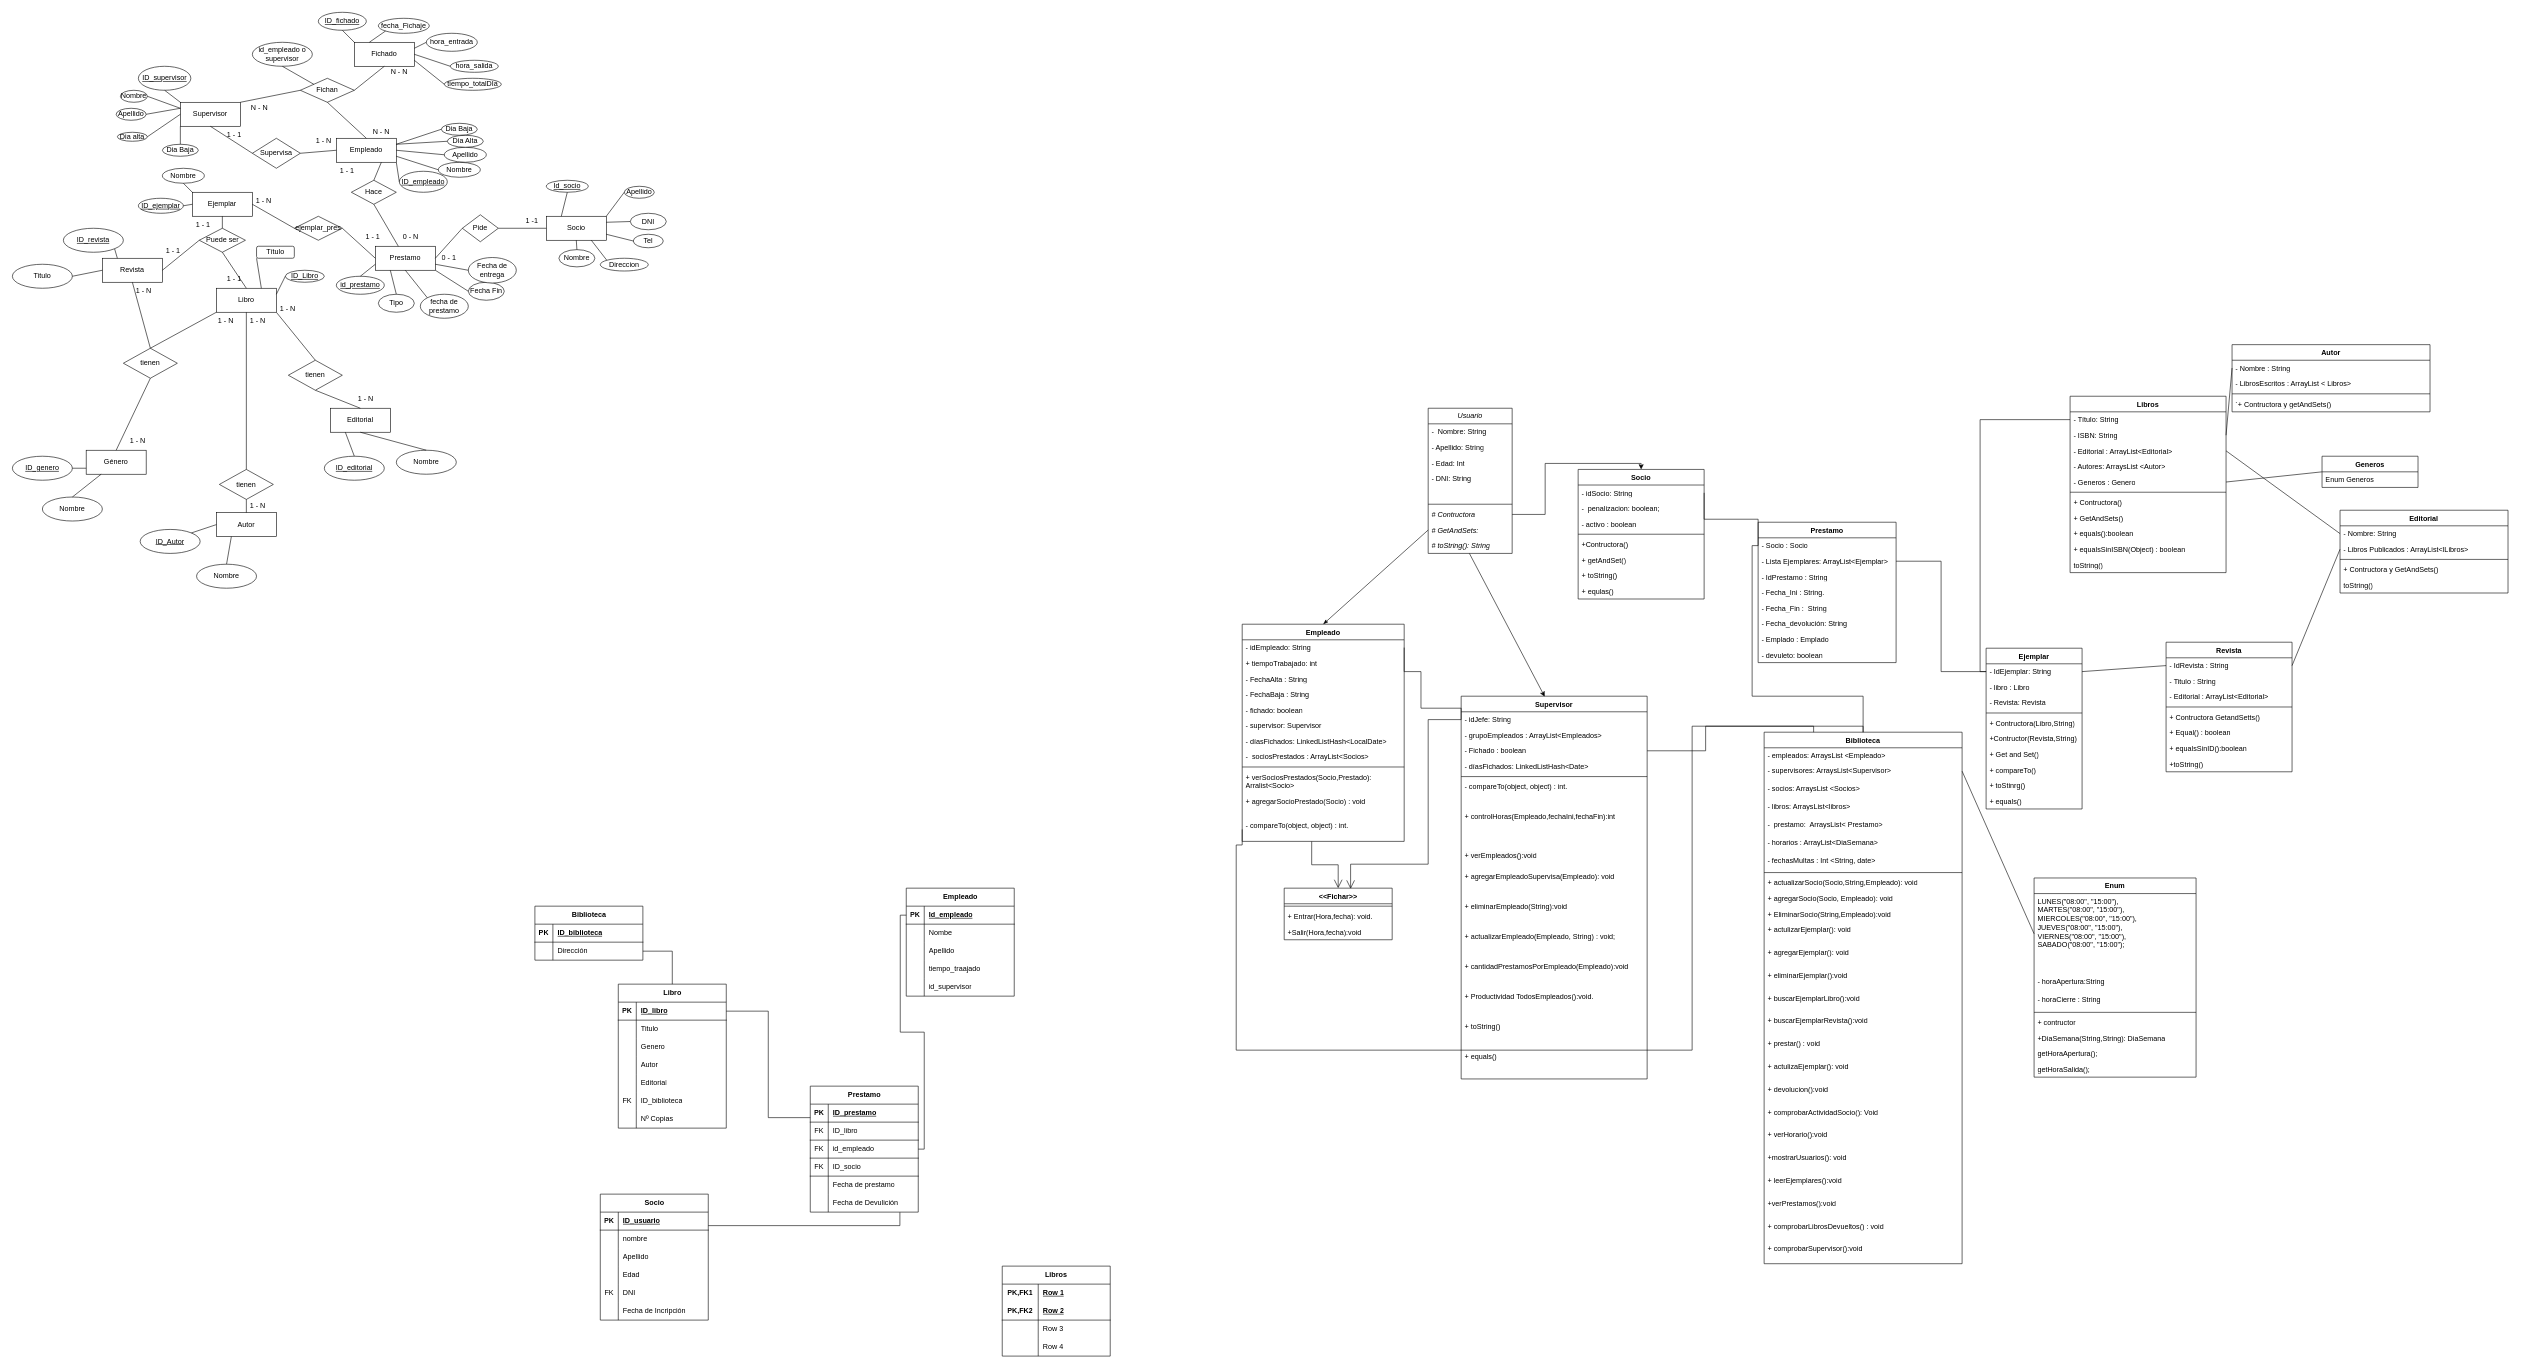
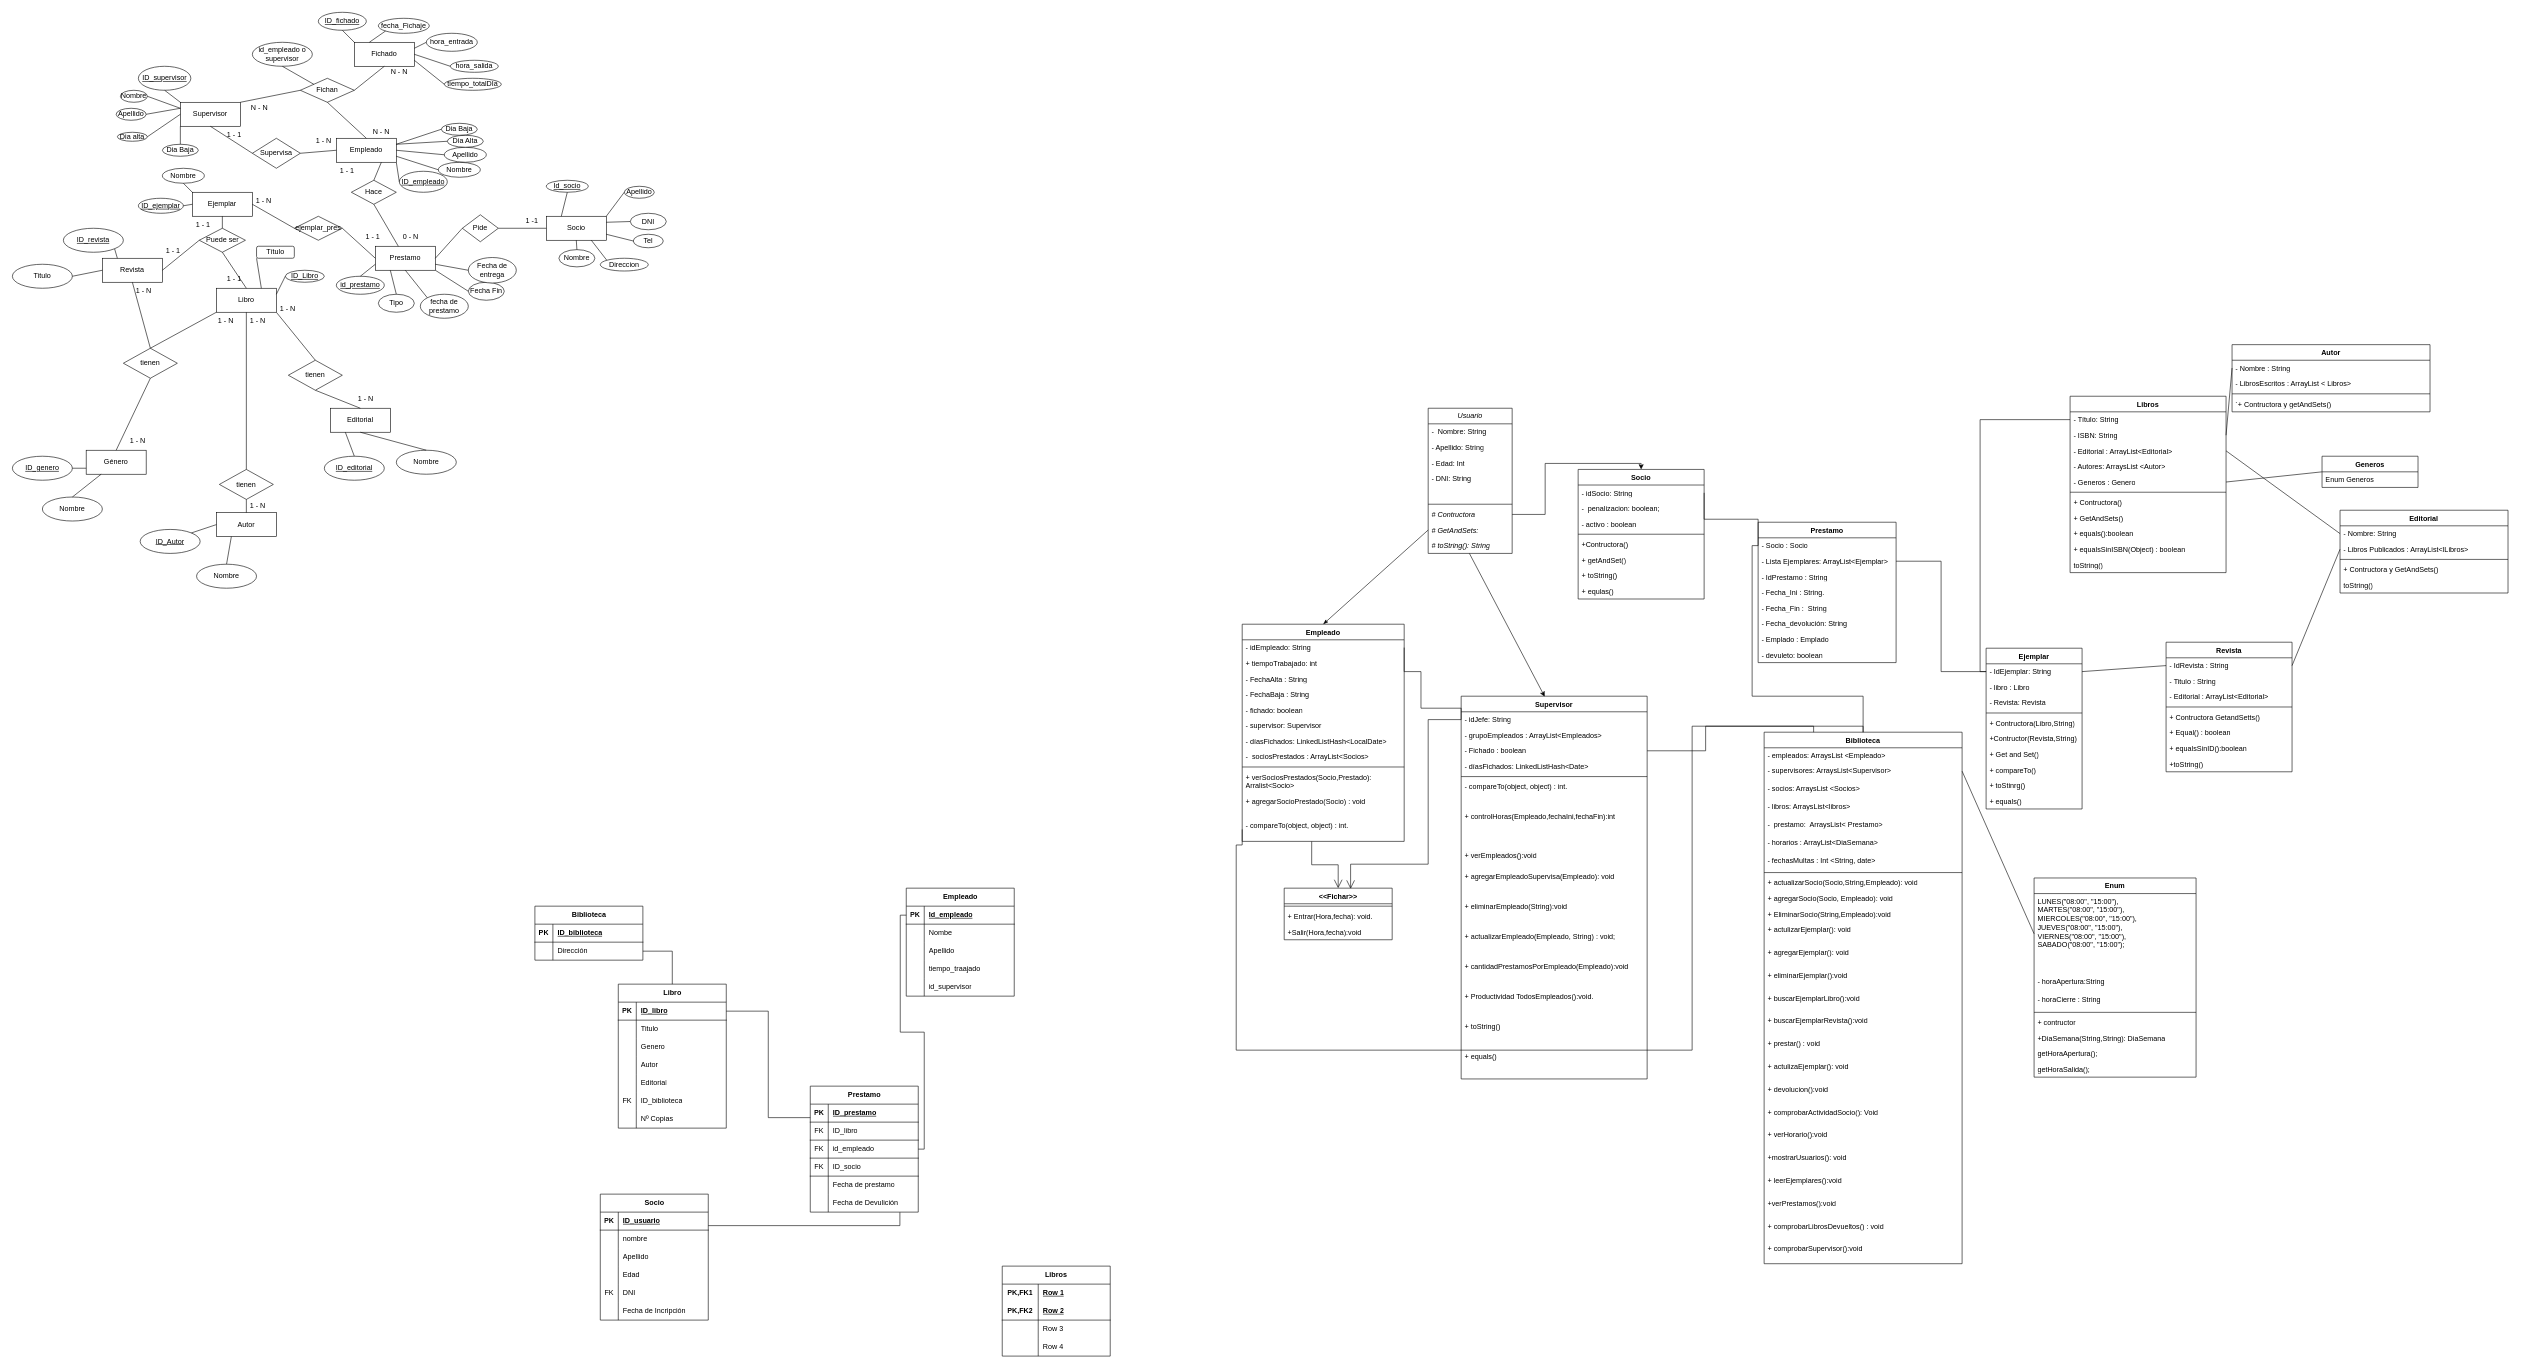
node "0 - 1": removed
